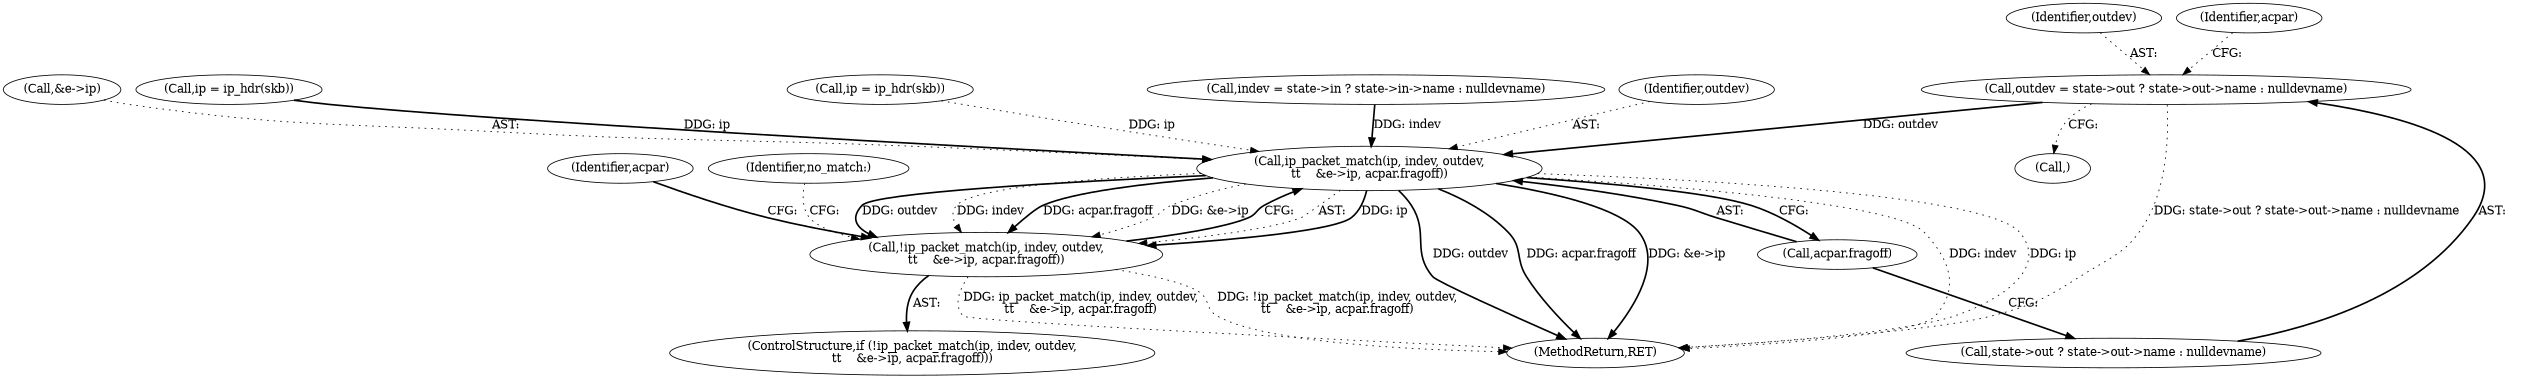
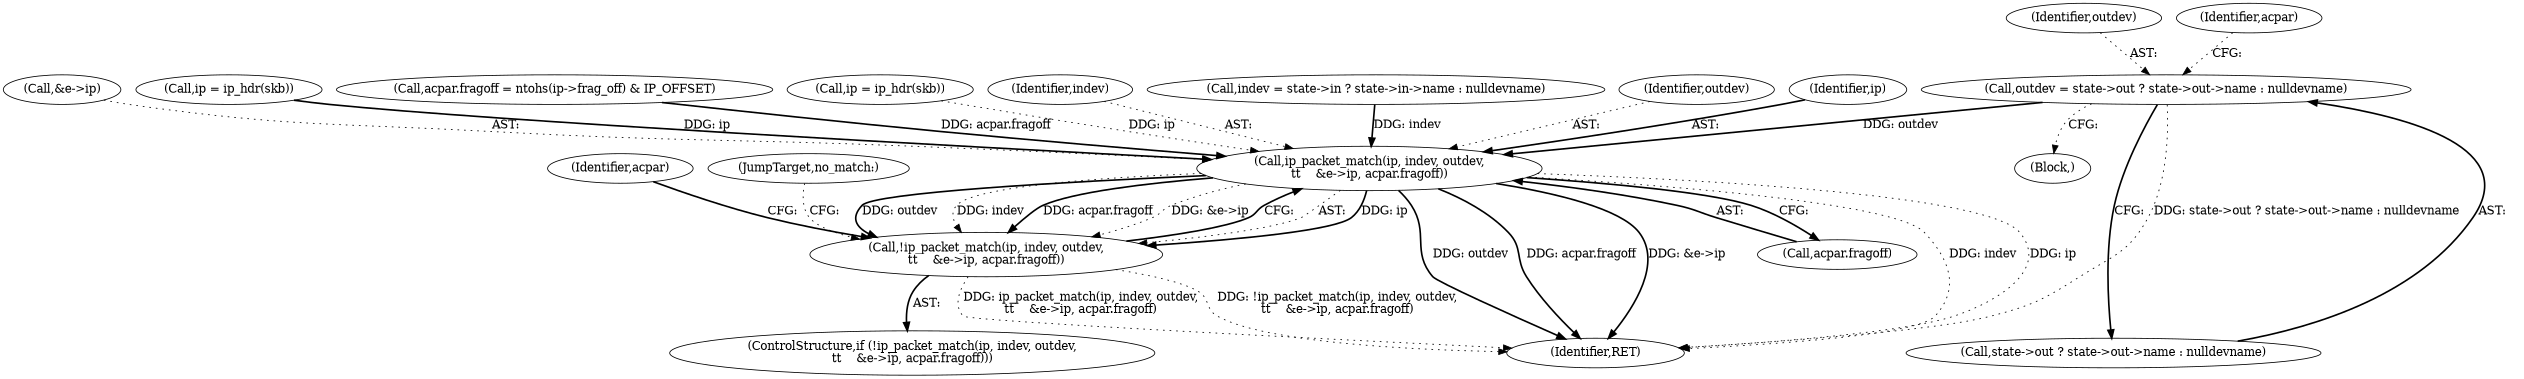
node "(Call,acpar.fragoff = ntohs(ip->frag_off) & IP_OFFSET)": added
node "(Identifier,indev)": added
node "(Identifier,ip)": added
node "(Identifier,no_match:)": label "(Identifier,no_match:)" -> "(JumpTarget,no_match:)"
node "(Call,)": label "(Call,)" -> "(Block,)"
edge "(Call,acpar.fragoff)" -> "(Call,state->out ? state->out->name : nulldevname)": now "(Call,outdev = state->out ? state->out->name : nulldevname)" -> "(Call,state->out ? state->out->name : nulldevname)"
node "(MethodReturn,RET)": label "(MethodReturn,RET)" -> "(Identifier,RET)"
